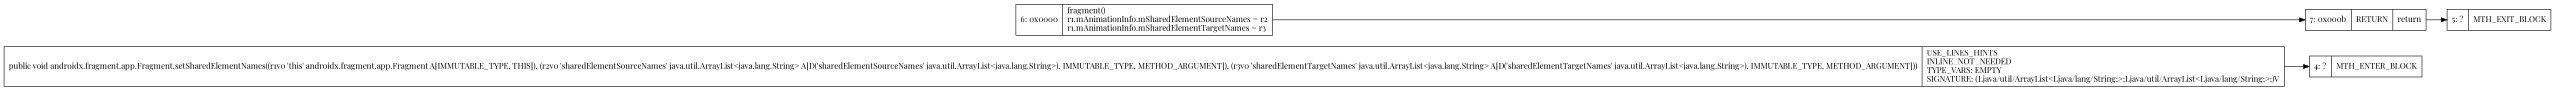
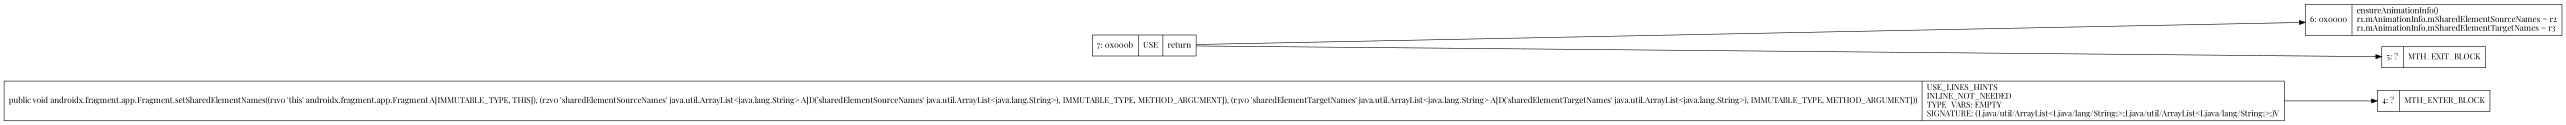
node "6: 0x0000": text "fragment()" -> "ensureAnimationInfo()"
edge "6: 0x0000" -> "7: 0x000b": reversed
node "7: 0x000b": text "RETURN" -> "USE"
